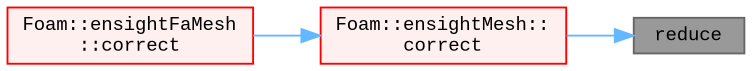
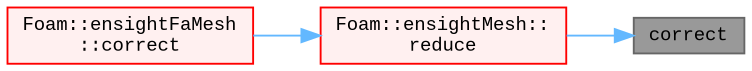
node "Foam::ensightMesh:: correct": label "Foam::ensightMesh:: correct" -> "Foam::ensightMesh:: reduce"
node "reduce": label "reduce" -> "correct"
